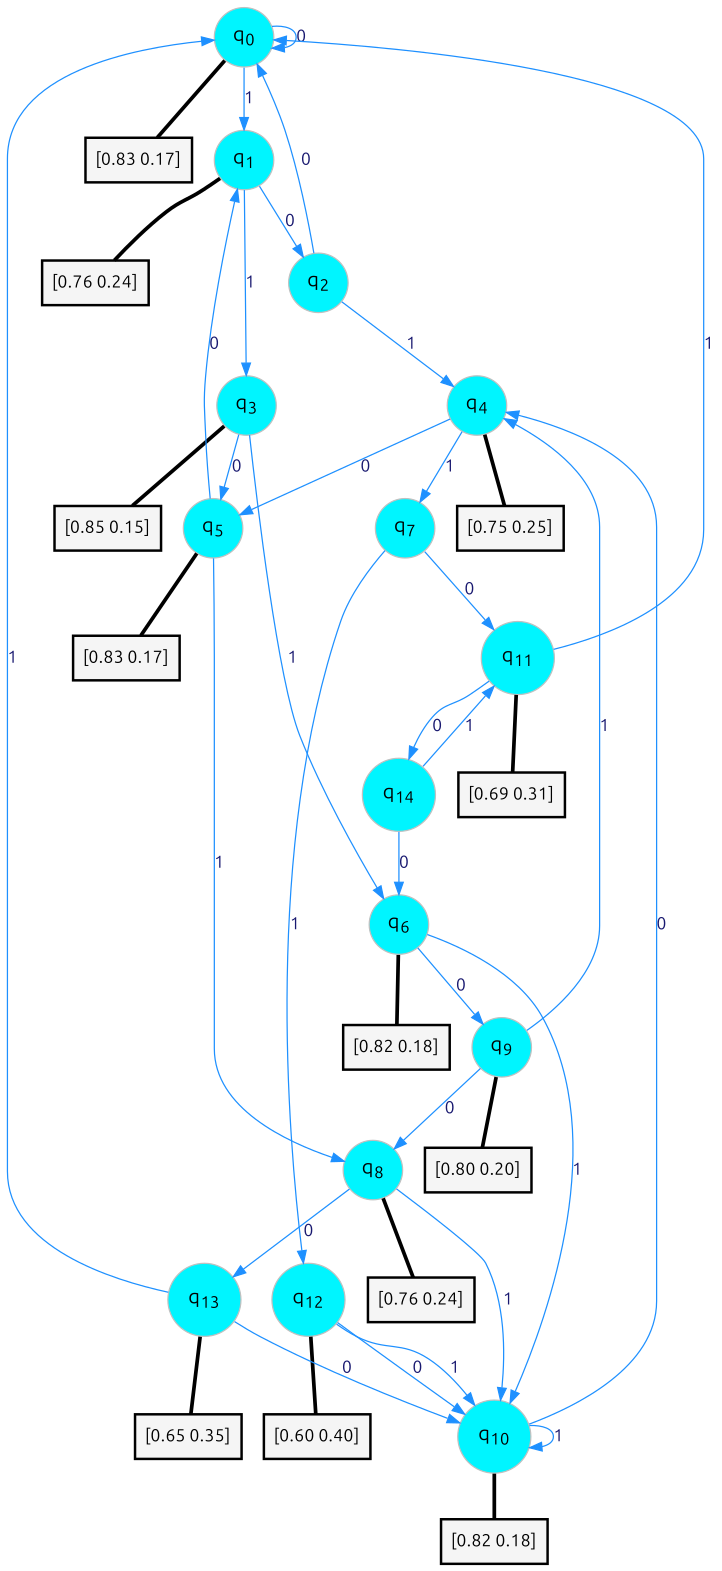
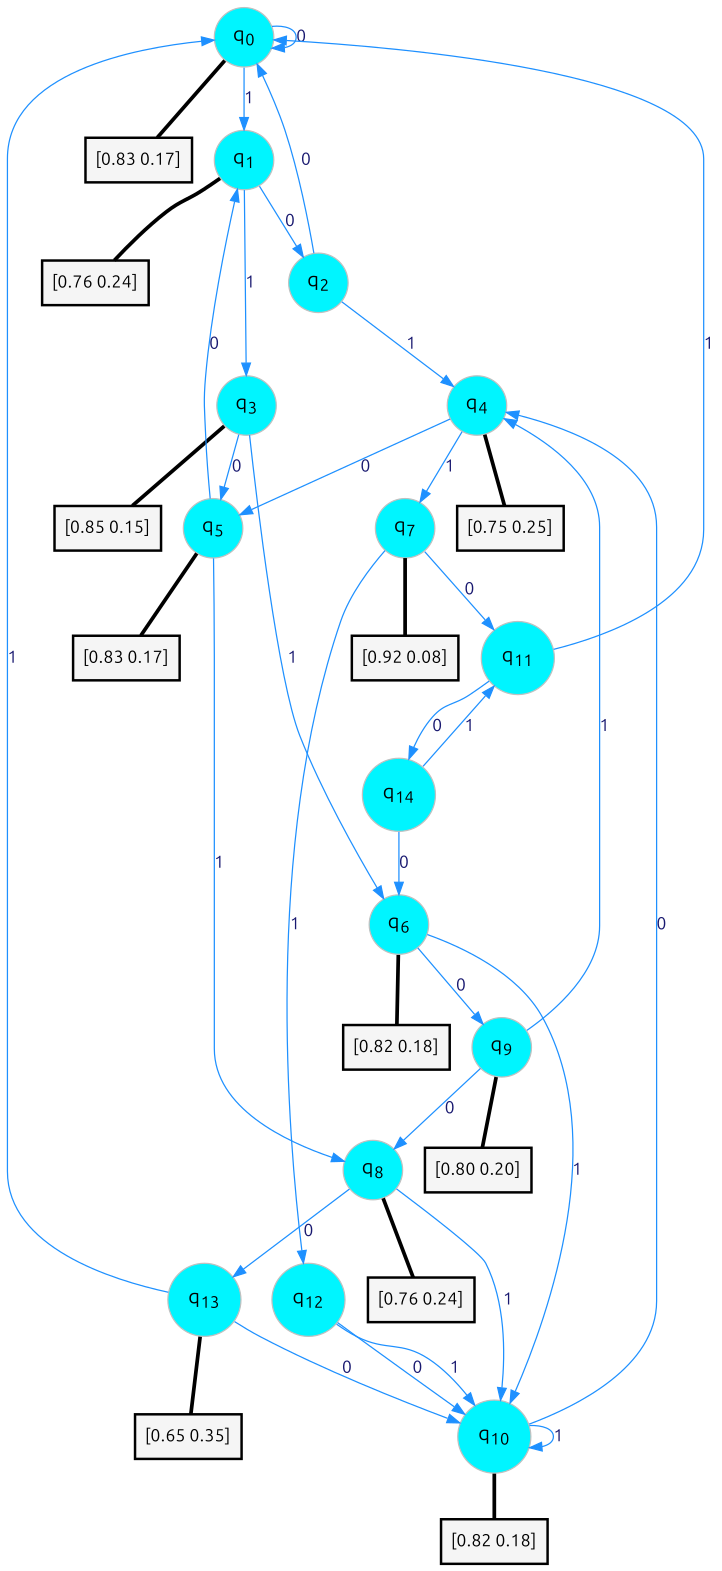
node "[0.92 0.08]": added
node "[0.69 0.31]": removed
node "[0.60 0.40]": removed
